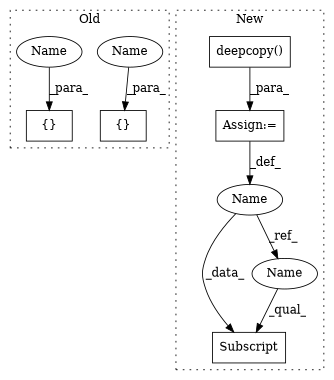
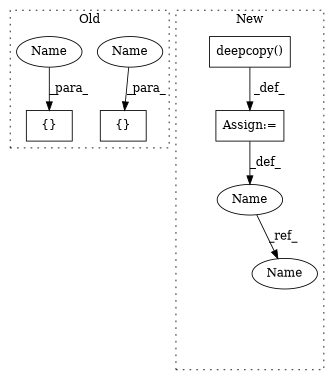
edge "deepcopy()" -> "Assign:=": label "_para_" -> "_def_"
node "Subscript": removed
